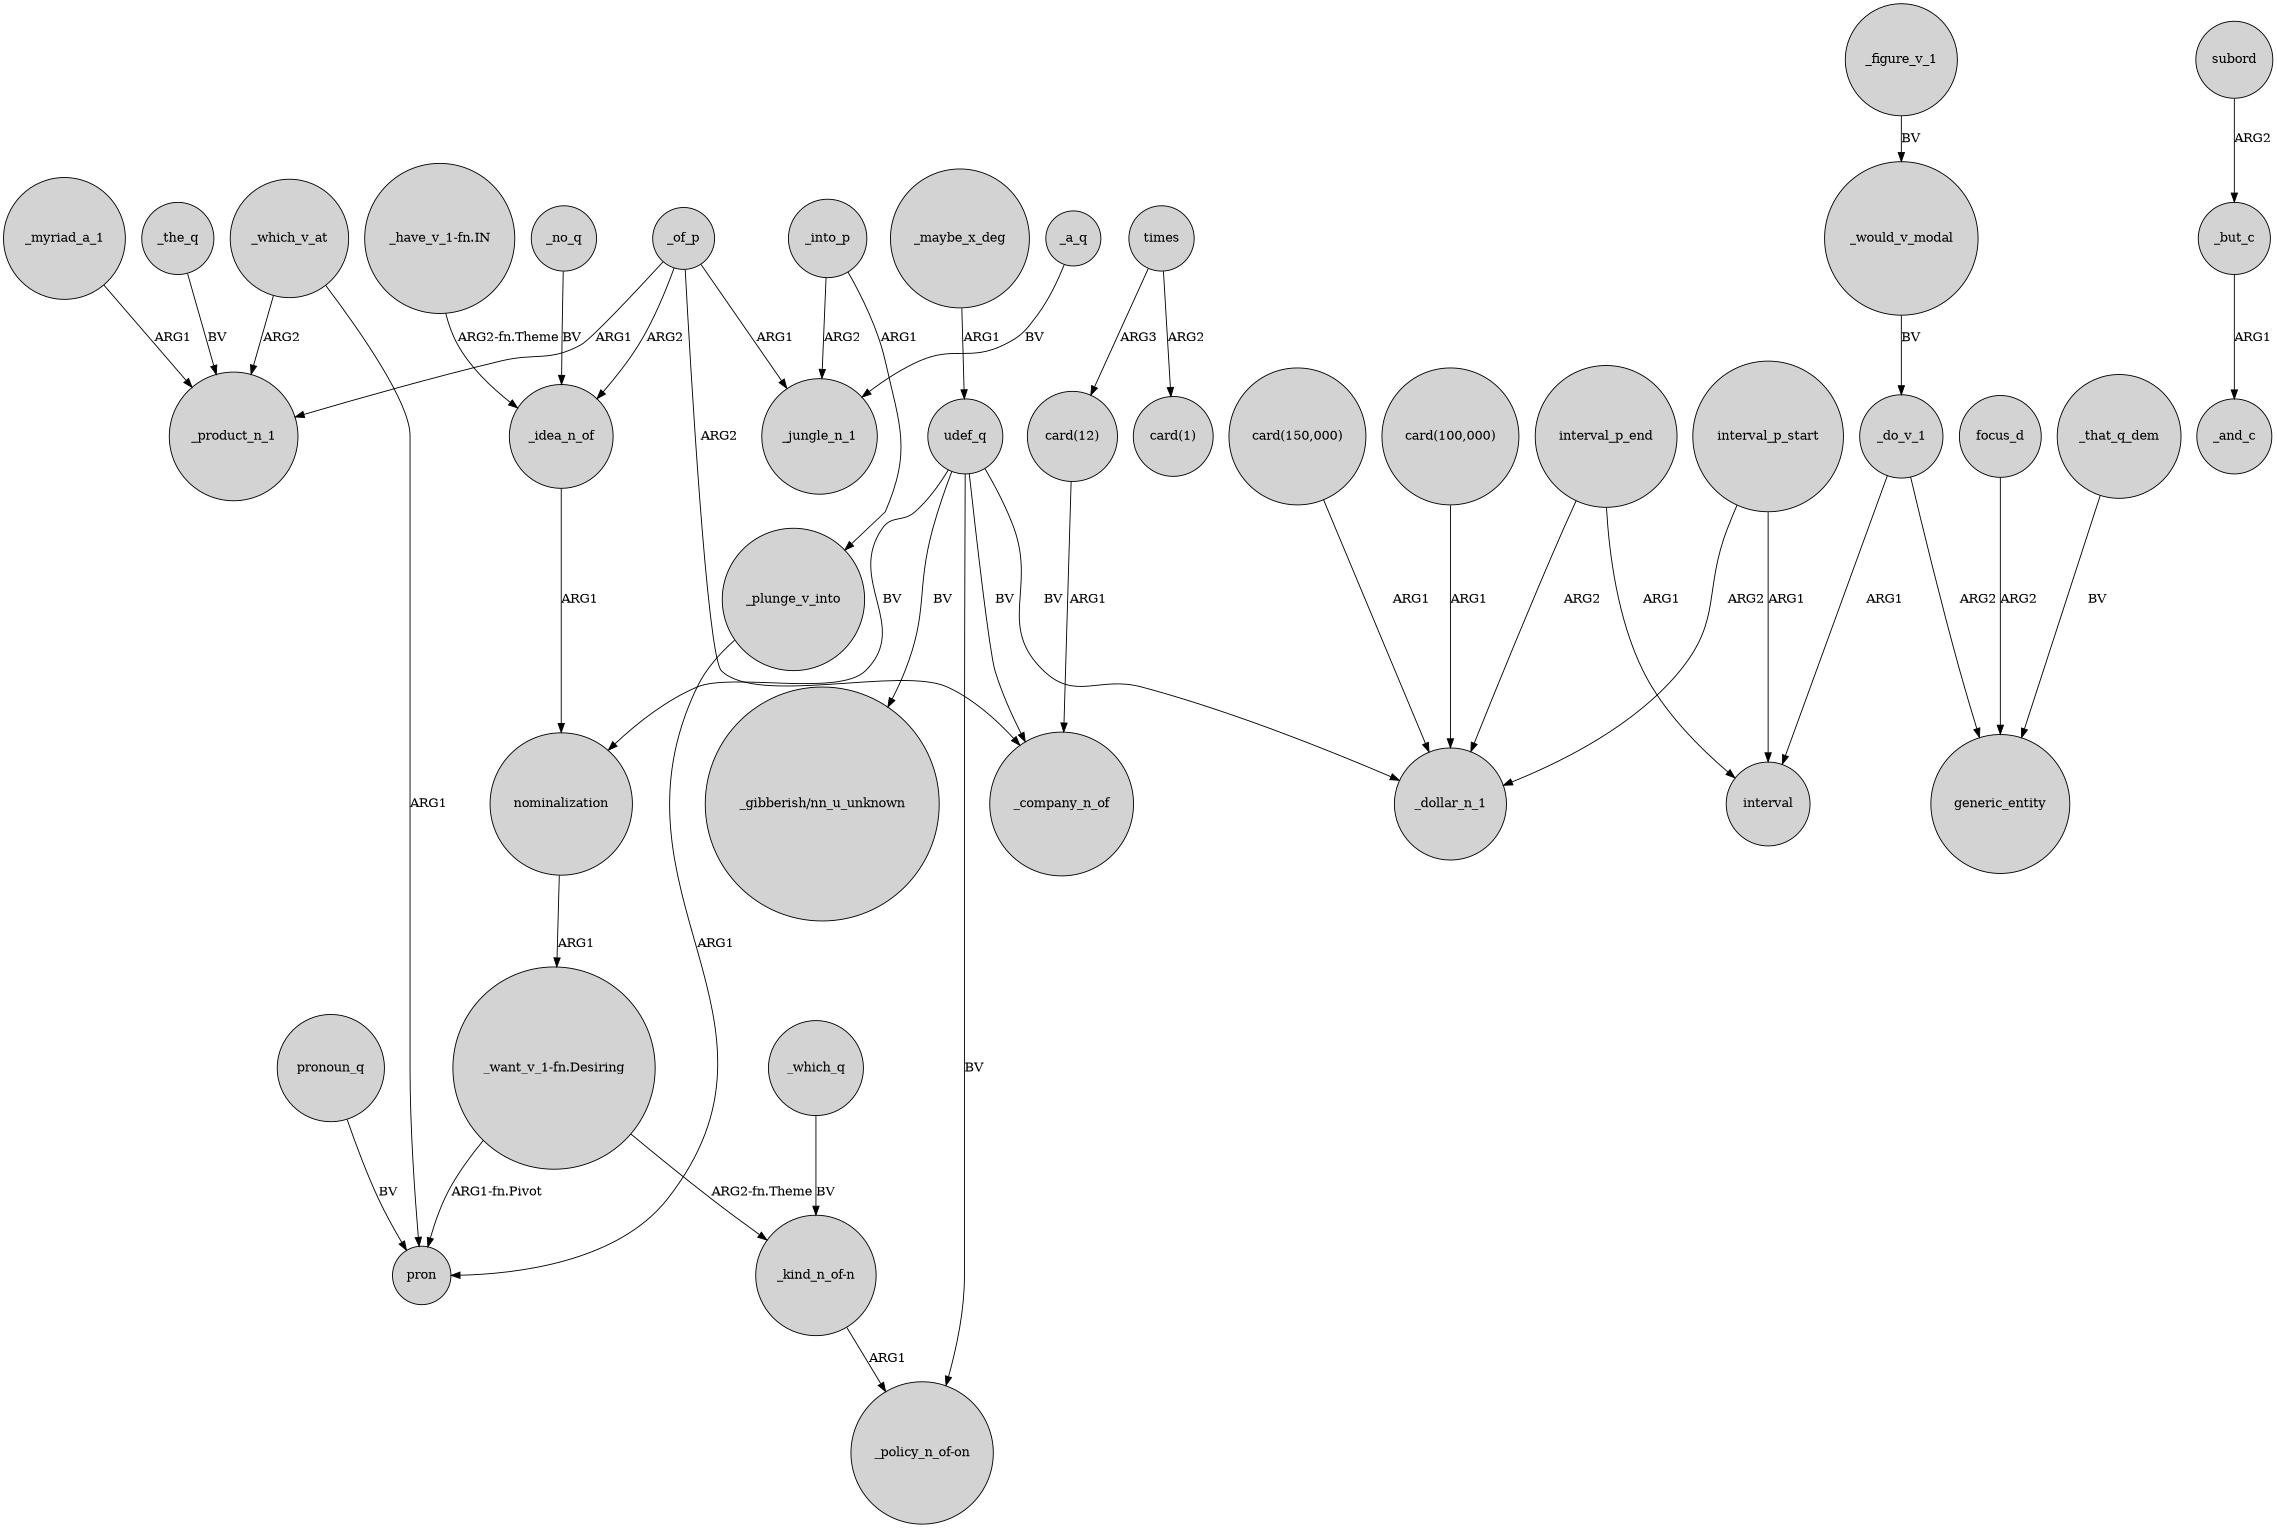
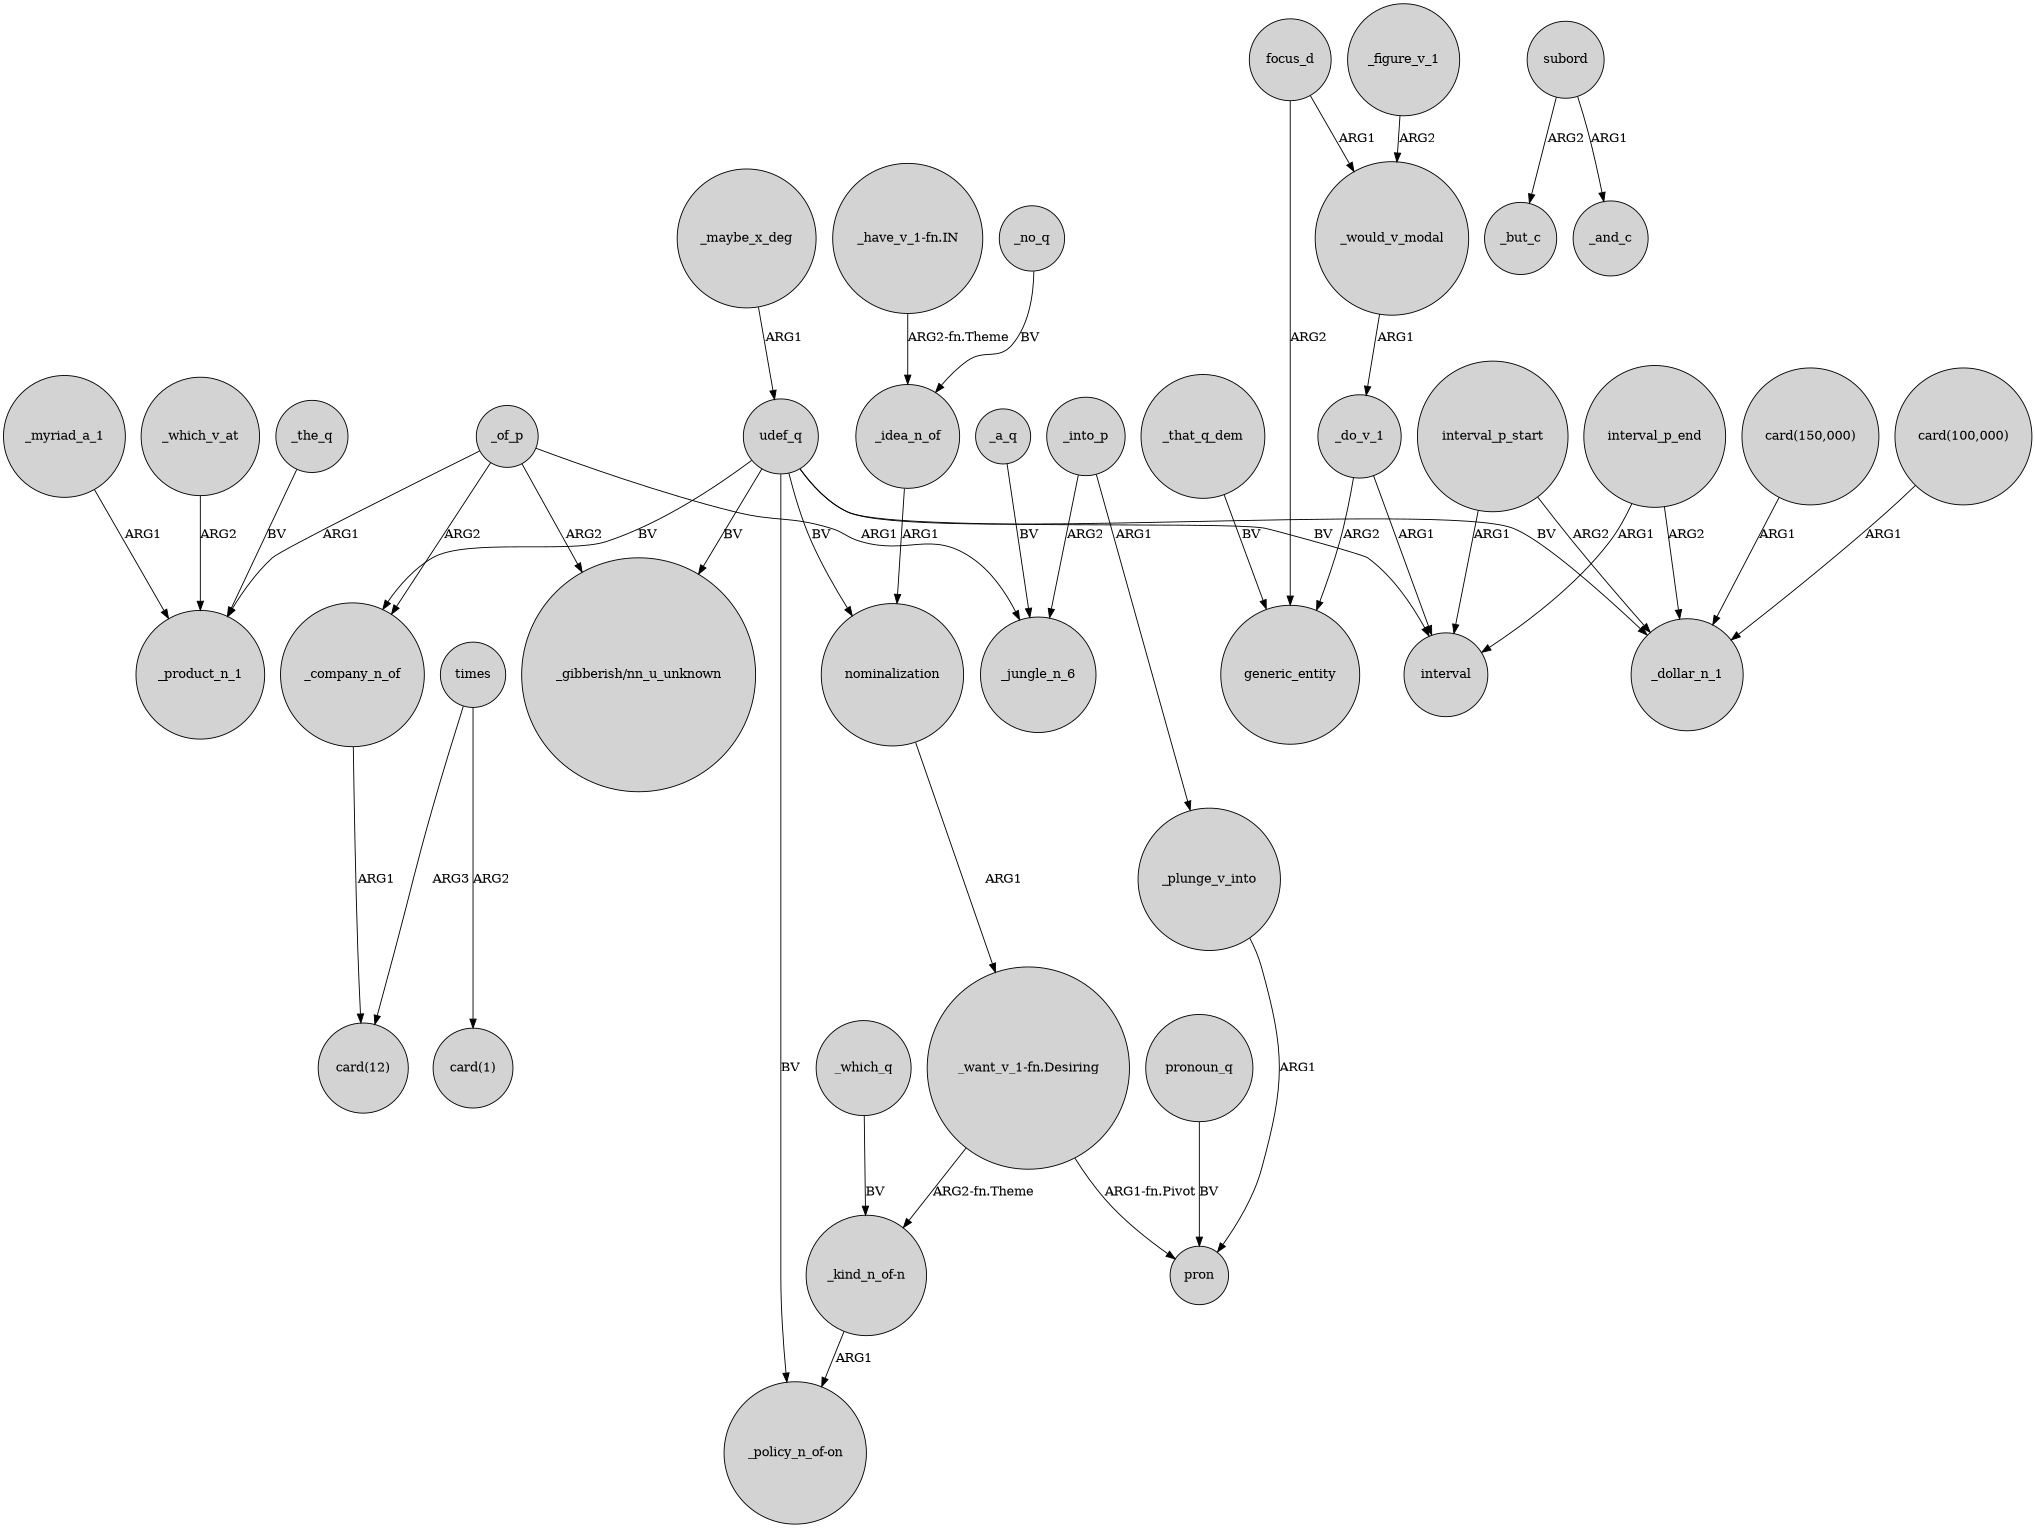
edge "focus_d" -> "_would_v_modal": added, label "ARG1"
edge "_figure_v_1" -> "_would_v_modal": label "BV" -> "ARG2"
edge "_but_c" -> "_and_c": now "subord" -> "_and_c"
edge "_of_p" -> "_idea_n_of": now "_of_p" -> "_gibberish/nn_u_unknown"
edge "_would_v_modal" -> "_do_v_1": label "BV" -> "ARG1"
node "_jungle_n_1": label "_jungle_n_1" -> "_jungle_n_6"
edge "udef_q" -> "interval": added, label "BV"
edge "card(12)" -> "_company_n_of": reversed
edge "_which_v_at" -> "pron": removed, label "ARG1"
